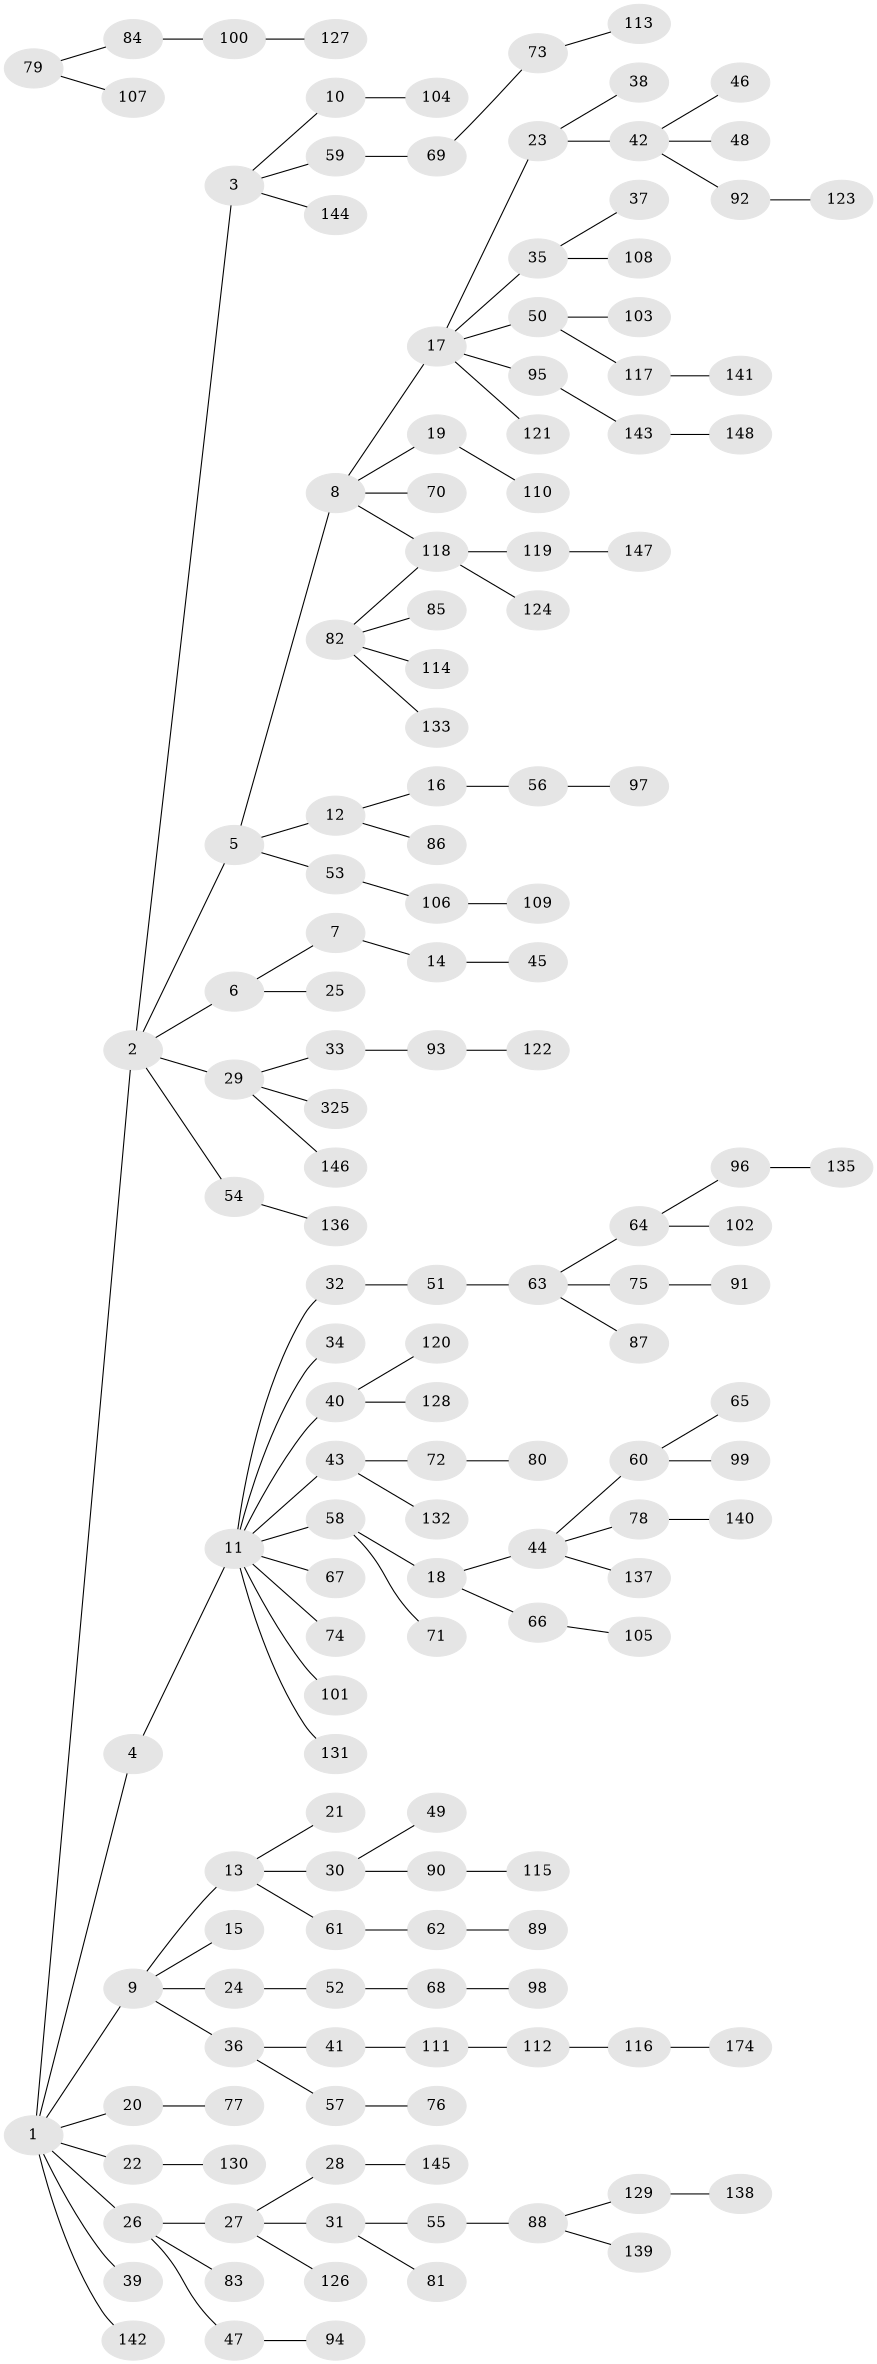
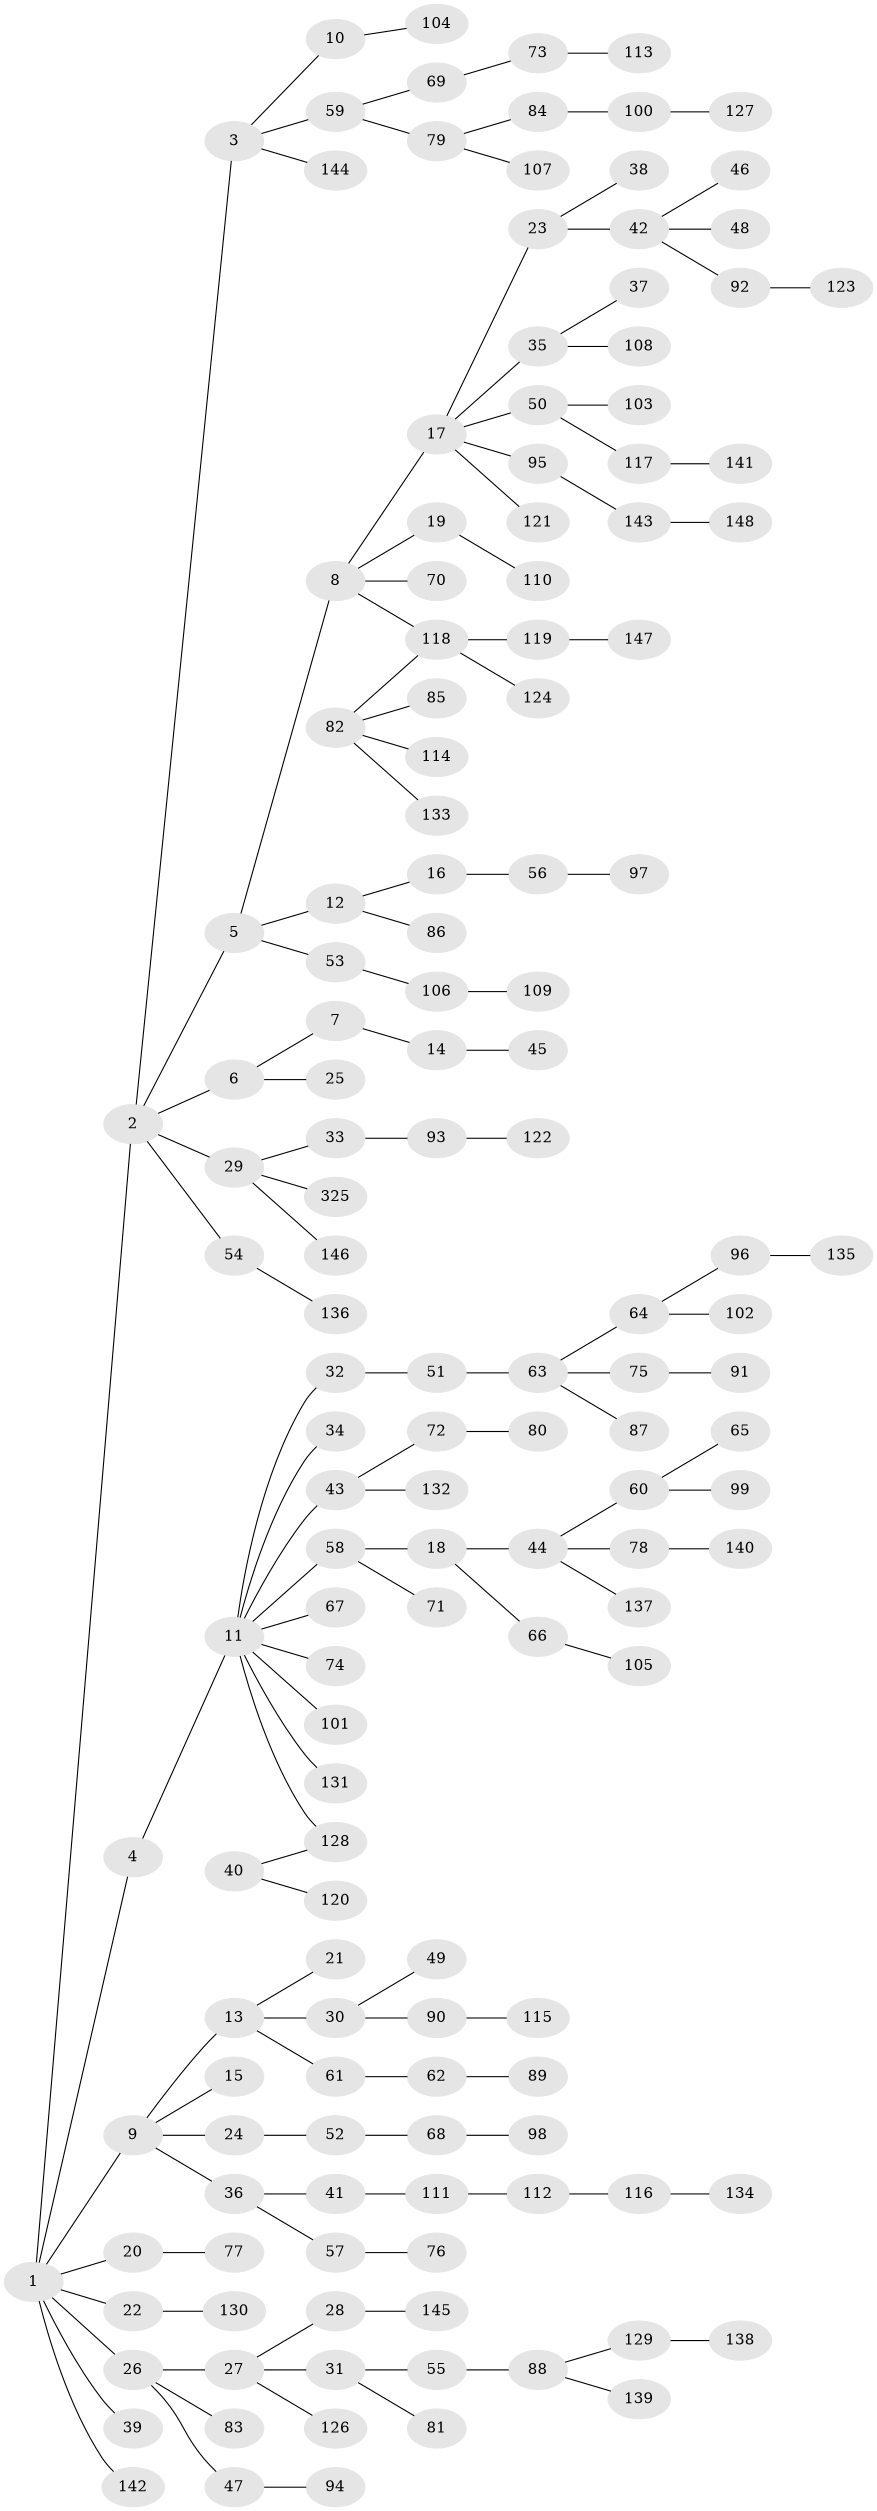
edge "59" -- "79": added
edge "40" -- "11": now "128" -- "11"
node "174": label "174" -> "134"
